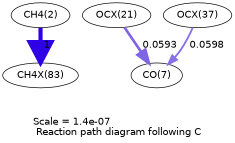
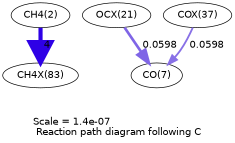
node "OCX(37)": label "OCX(37)" -> "COX(37)"
edge "CH4(2)" -> "CH4X(83)": label " 1" -> " 4"
edge "OCX(21)" -> "CO(7)": label " 0.0593" -> " 0.0598"
